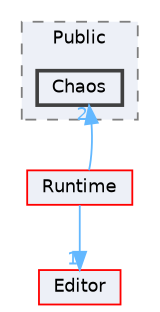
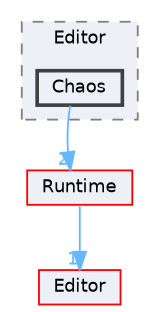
cluster "Public": label "Public" -> "Editor"
edge "Runtime" -> "Chaos": reversed
